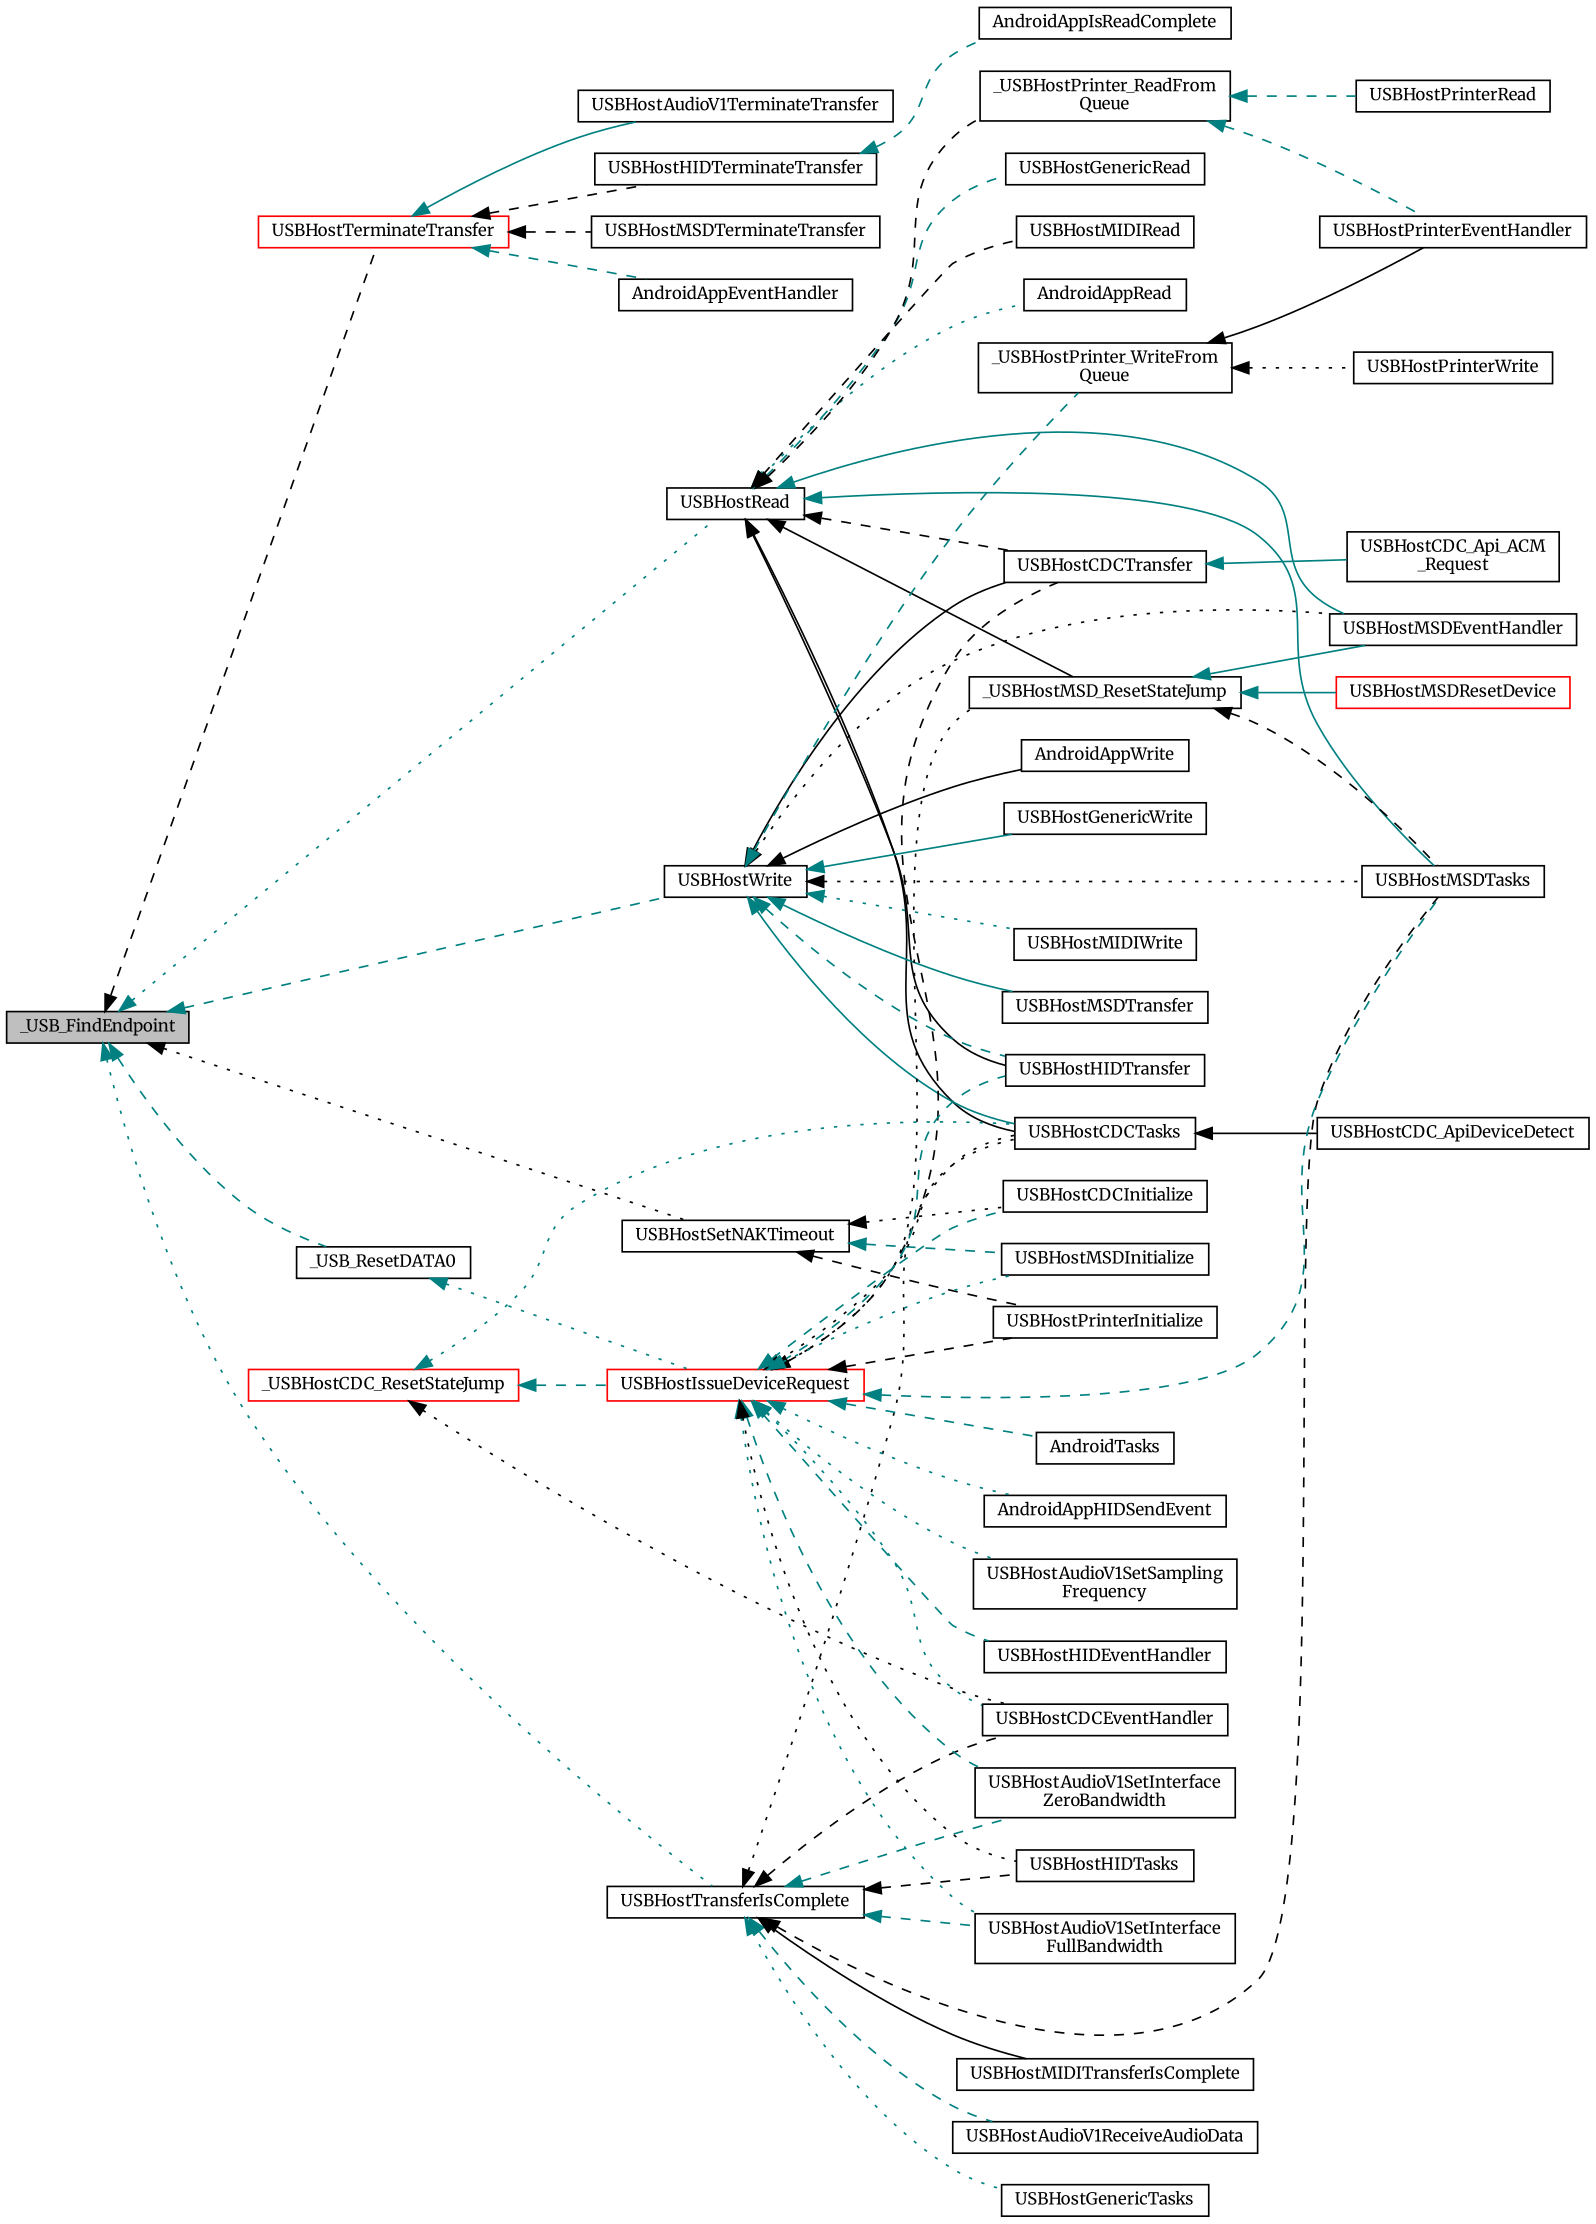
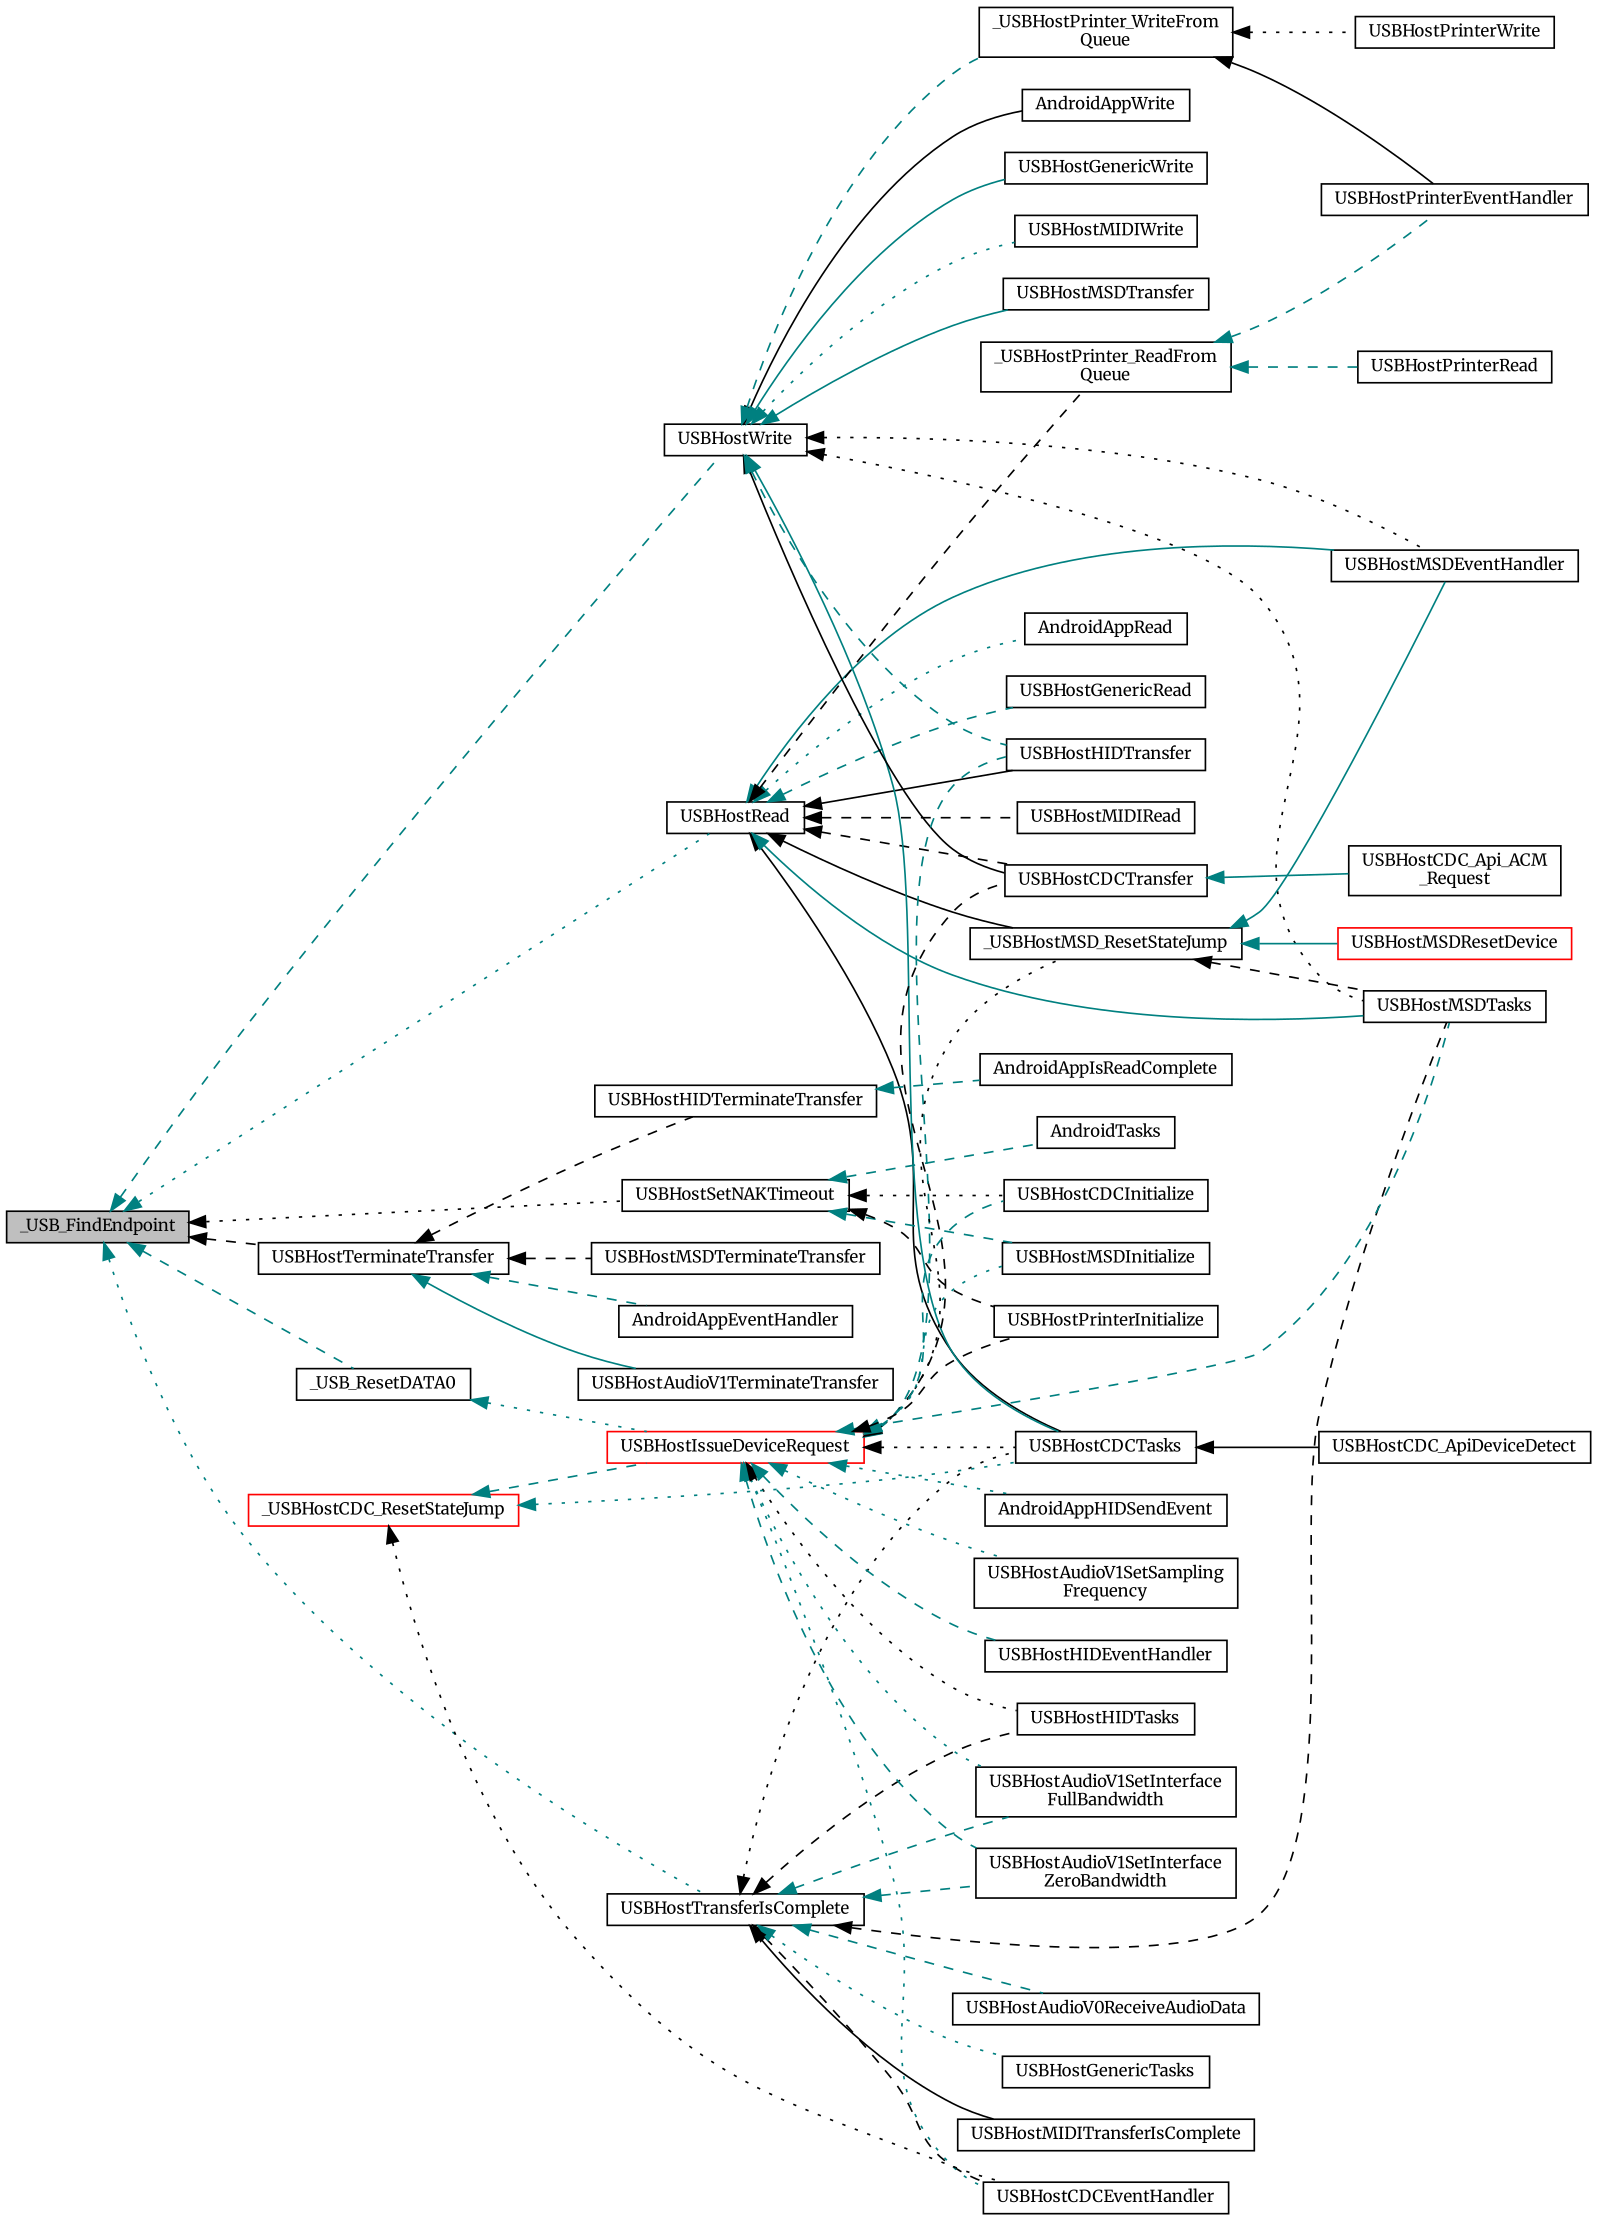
node "USBHostTerminateTransfer": color red -> black
edge "AndroidTasks" -> "USBHostIssueDeviceRequest": now "AndroidTasks" -> "USBHostSetNAKTimeout"
node "USBHostAudioV1ReceiveAudioData": label "USBHostAudioV1ReceiveAudioData" -> "USBHostAudioV0ReceiveAudioData"
